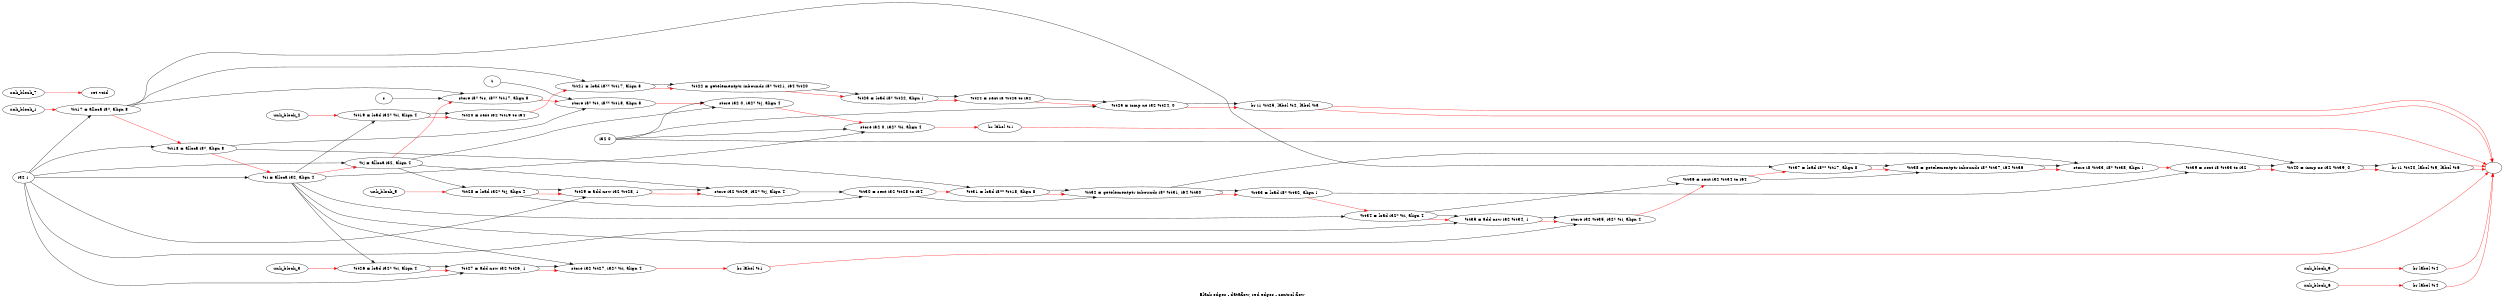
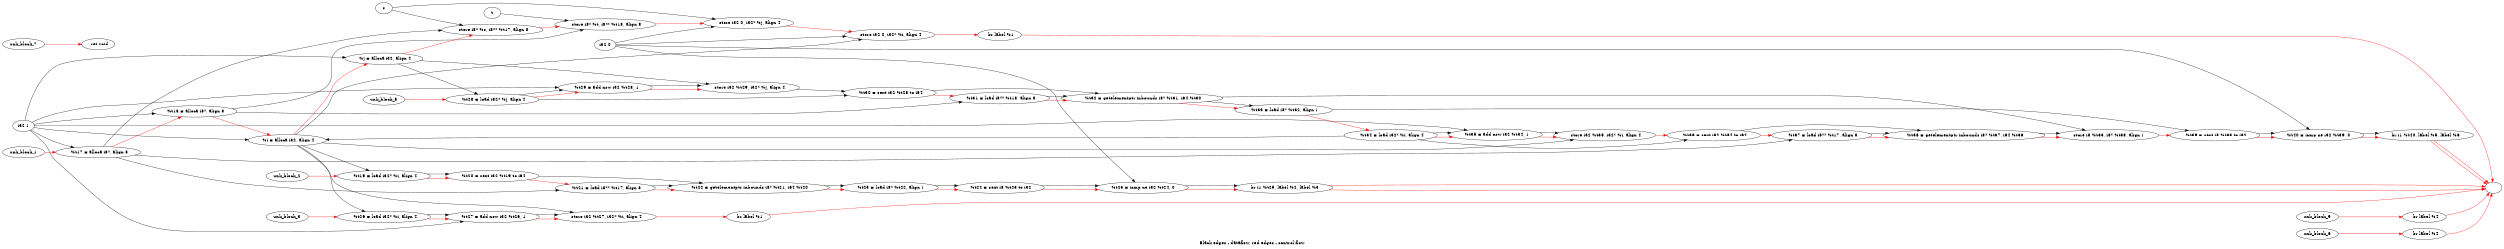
edge "%j = alloca i32, align 4" -> "store i32 0, i32* %j, align 4": now "s" -> "store i32 0, i32* %j, align 4"
edge "%t20 = sext i32 %t19 to i64" -> "%t22 = getelementptr inbounds i8* %t21, i64 %t20": added
edge "%i = alloca i32, align 4" -> "%t34 = load i32* %i, align 4": reversed
